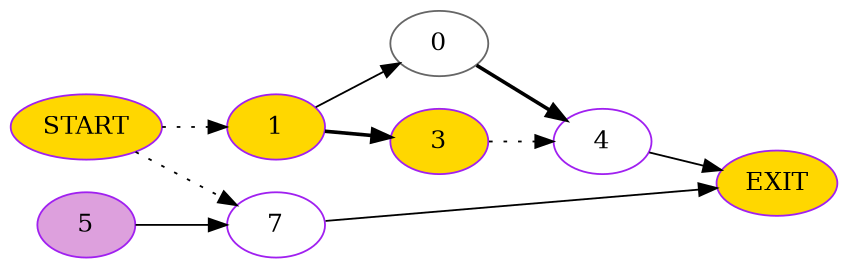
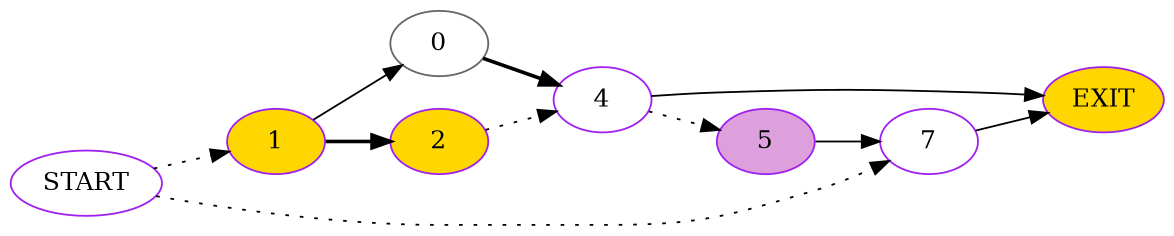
edge "4" -> "5": added
node "START": fillcolor gold -> white
node "3": label "3" -> "2"
